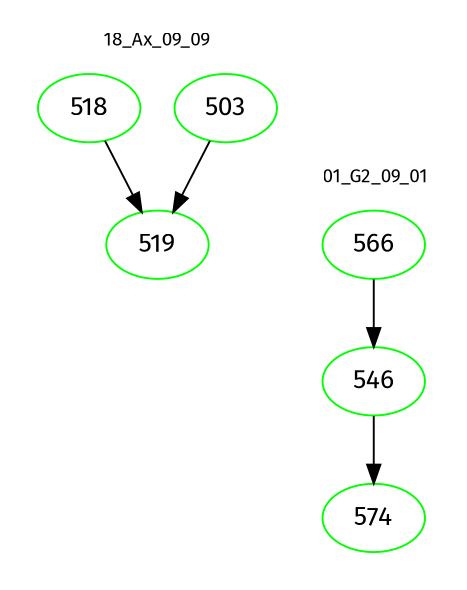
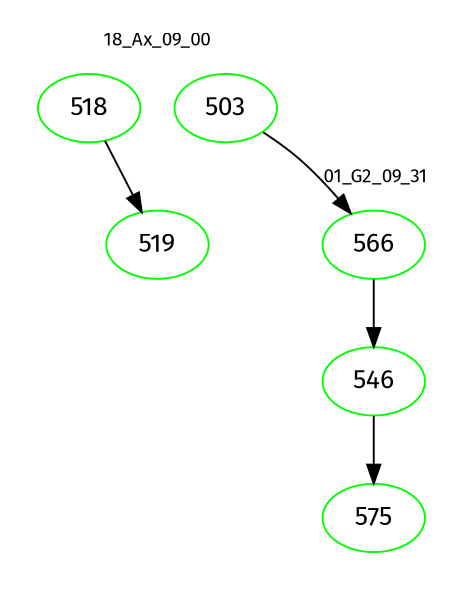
cluster "18_Ax_09_09": label "18_Ax_09_09" -> "18_Ax_09_00"
edge "503" -> "519": now "503" -> "566"
cluster "01_G2_09_01": label "01_G2_09_01" -> "01_G2_09_31"
node "574": label "574" -> "575"
